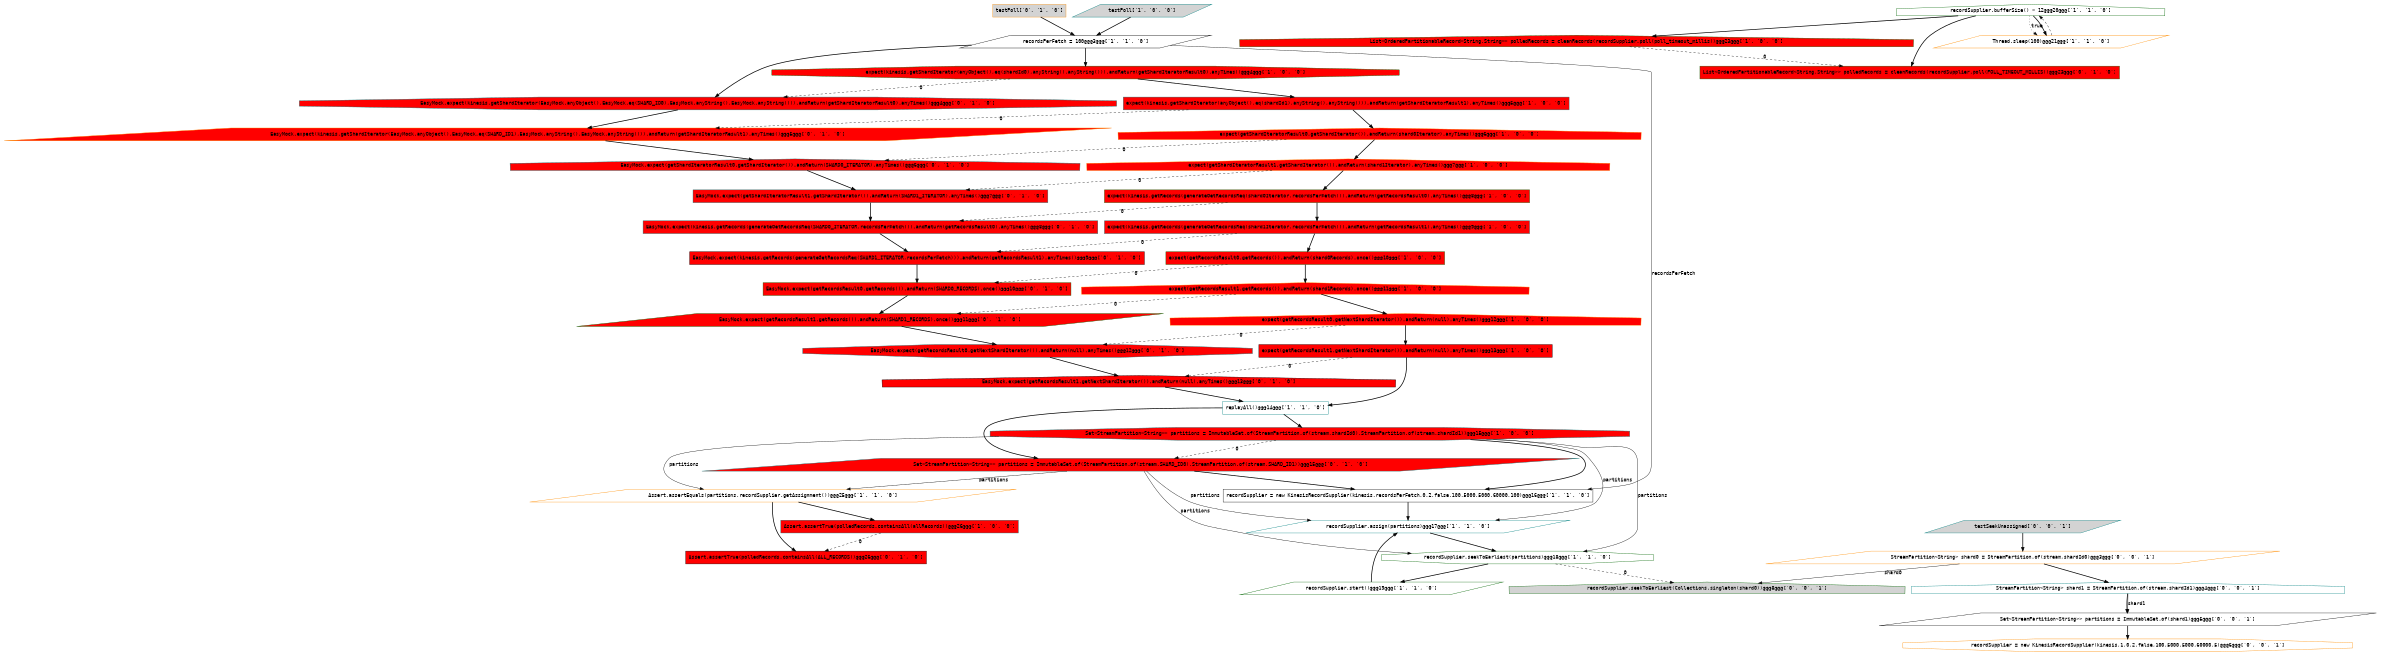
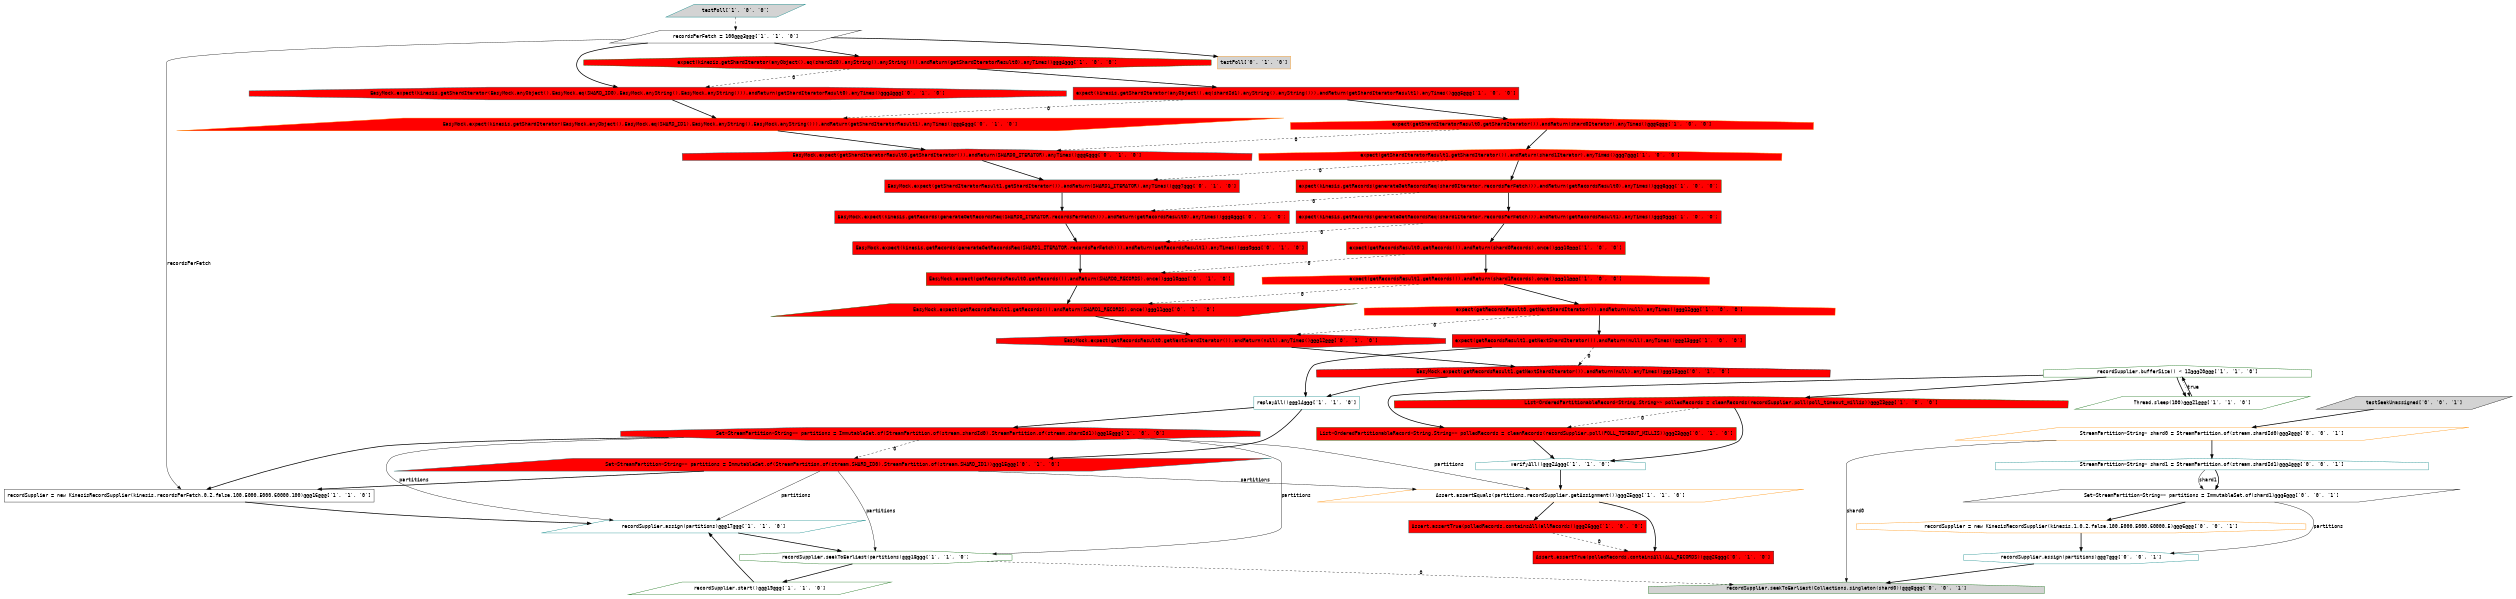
edge "testPoll['0', '1', '0']" -> "recordsPerFetch = 100@@@3@@@['1', '1', '0']": reversed
edge "testPoll['1', '0', '0']" -> "recordsPerFetch = 100@@@3@@@['1', '1', '0']": style bold -> dashed
edge "Thread.sleep(100)@@@21@@@['1', '1', '0']" -> "recordSupplier.bufferSize() < 12@@@20@@@['1', '1', '0']": style dashed -> bold
node "Thread.sleep(100)@@@21@@@['1', '1', '0']": color darkorange -> darkgreen
node "verifyAll()@@@24@@@['1', '1', '0']": added
node "testSeekUnassigned['0', '0', '1']": color teal -> black
node "recordSupplier.assign(partitions)@@@7@@@['0', '0', '1']": added
